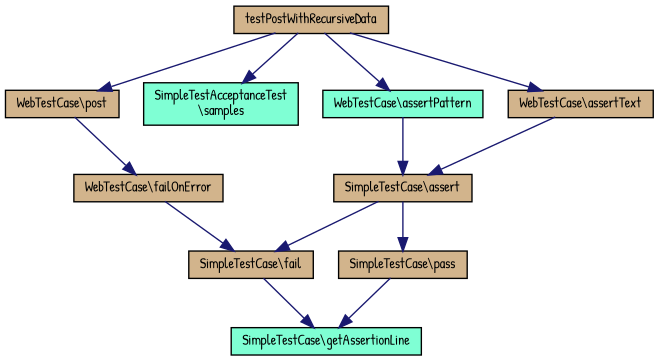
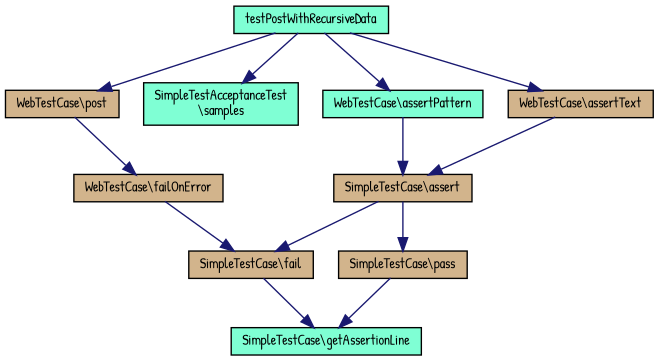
node "testPostWithRecursiveData": fillcolor tan -> aquamarine
